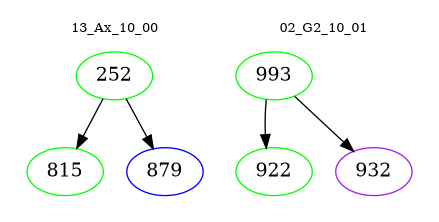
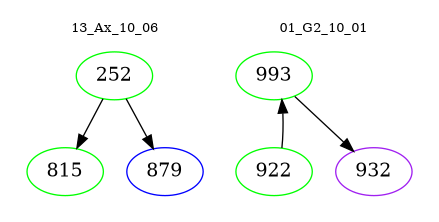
cluster "13_Ax_10_00": label "13_Ax_10_00" -> "13_Ax_10_06"
cluster "02_G2_10_01": label "02_G2_10_01" -> "01_G2_10_01"
edge "993" -> "922": reversed
